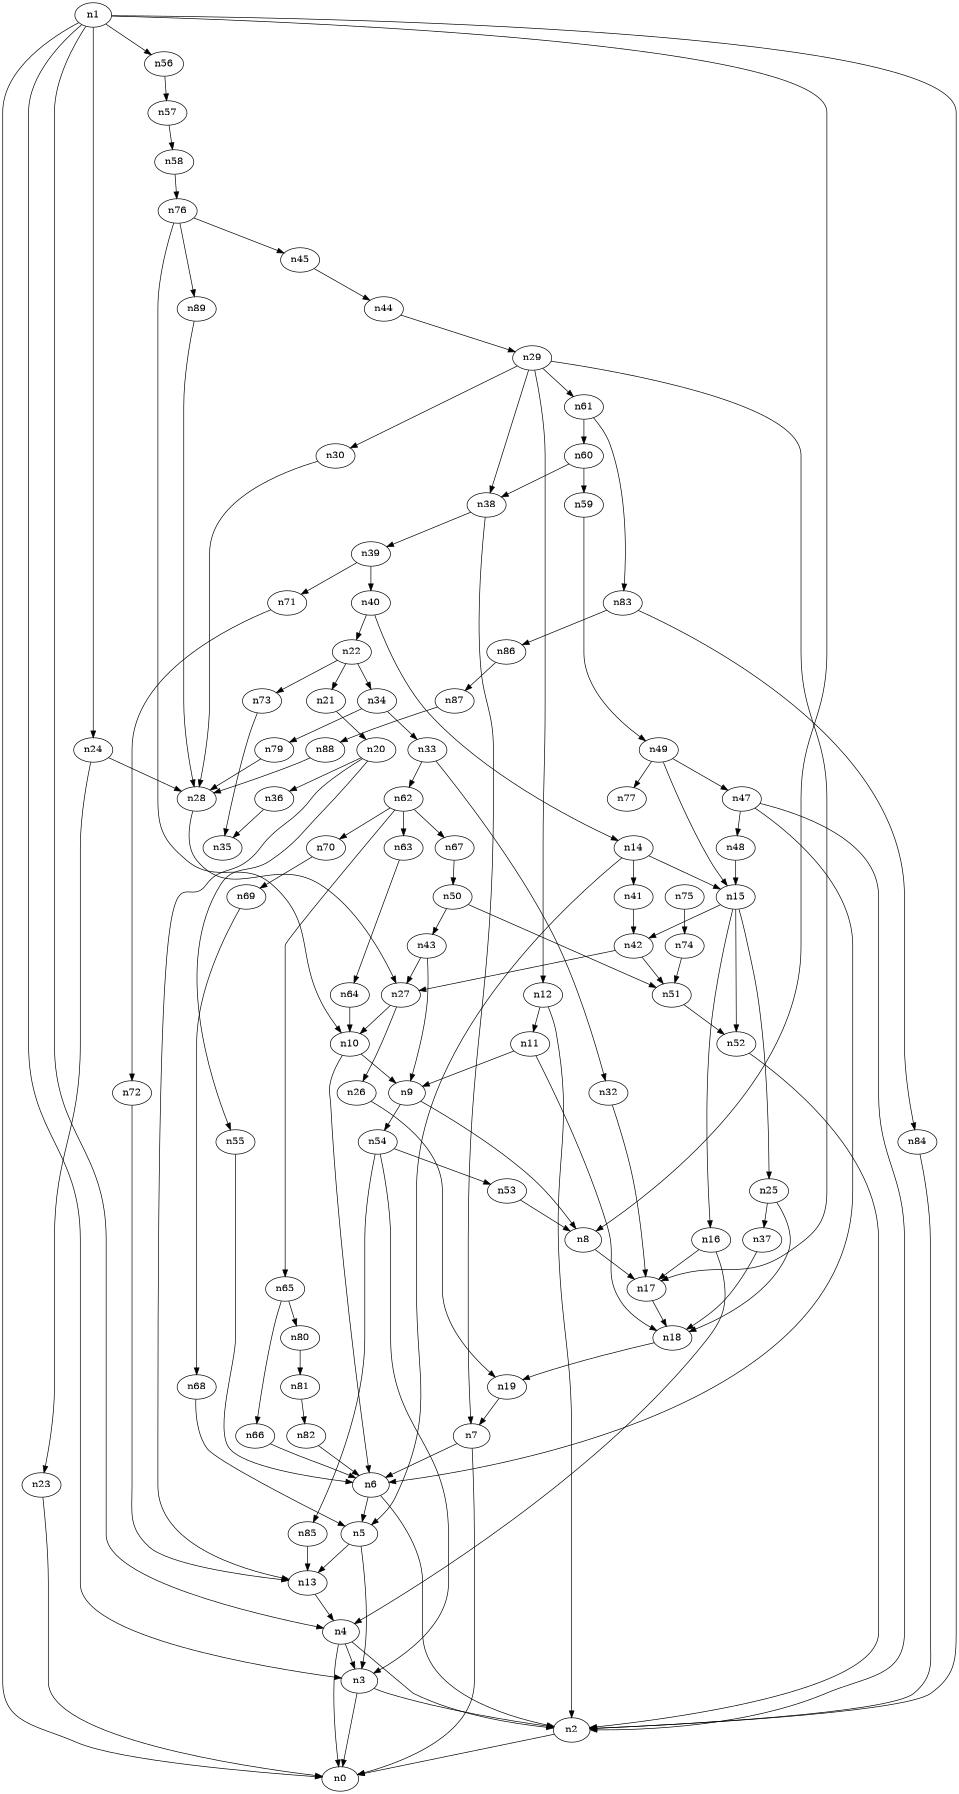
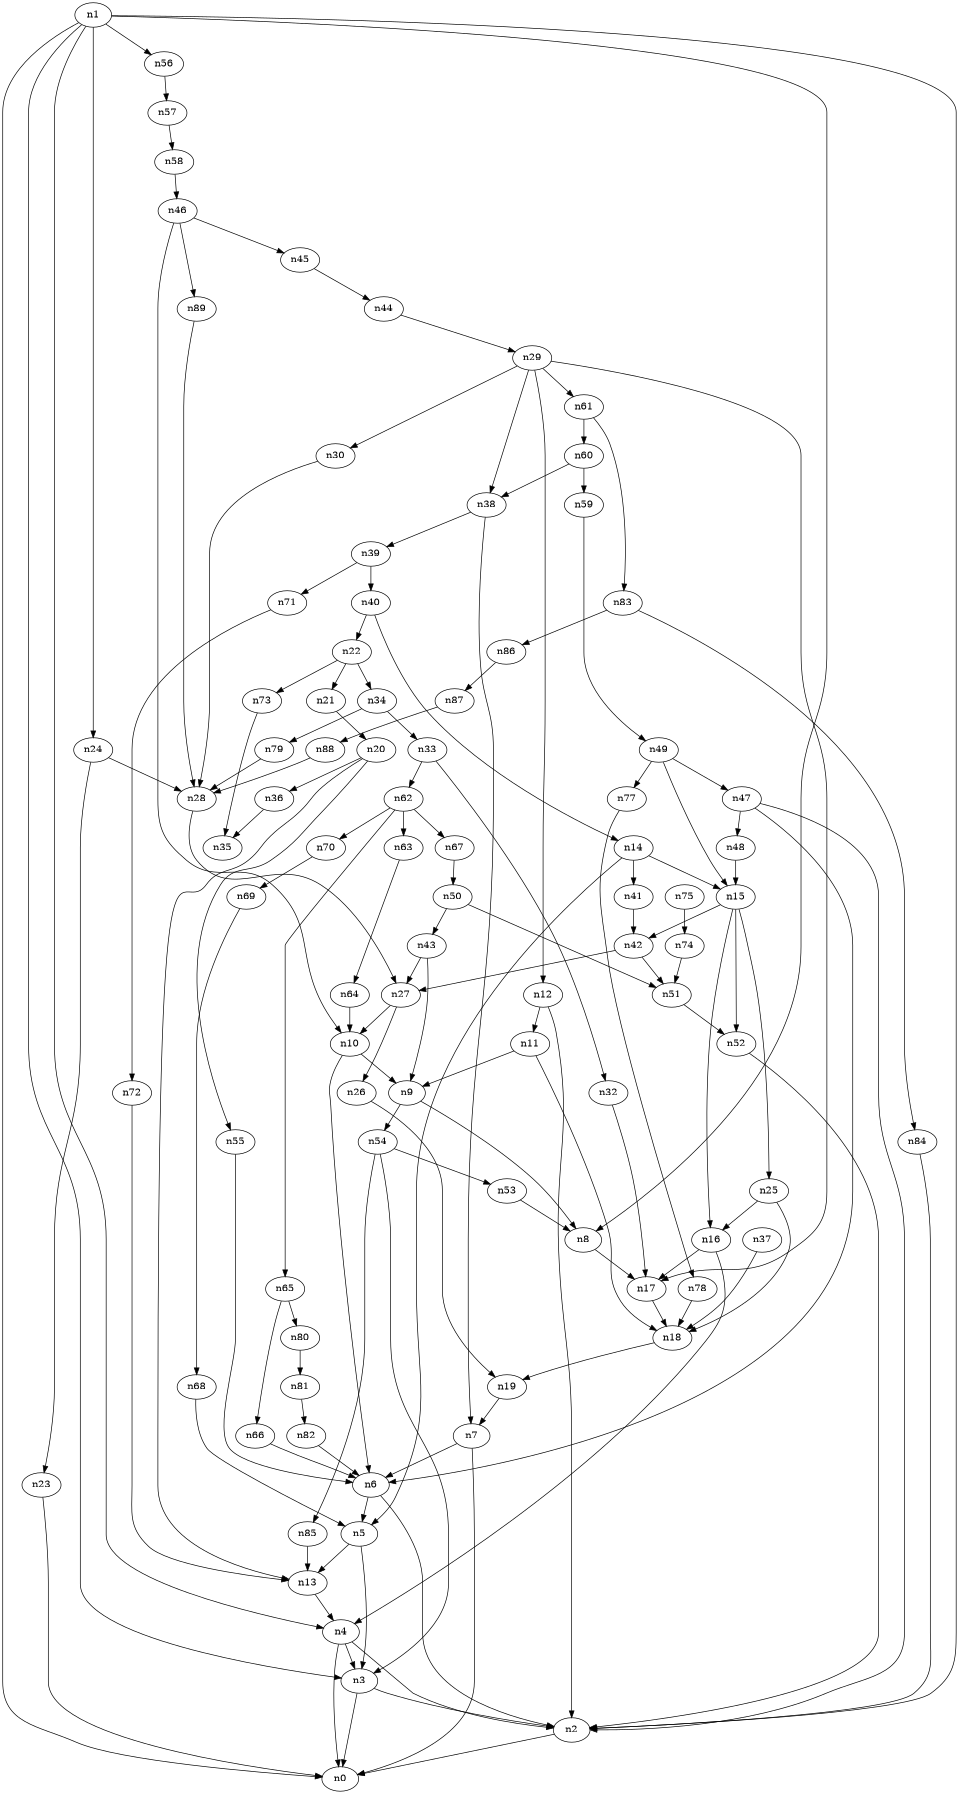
node "n76": label "n76" -> "n46"
edge "n25" -> "n37": now "n25" -> "n16"
node "n78": added
